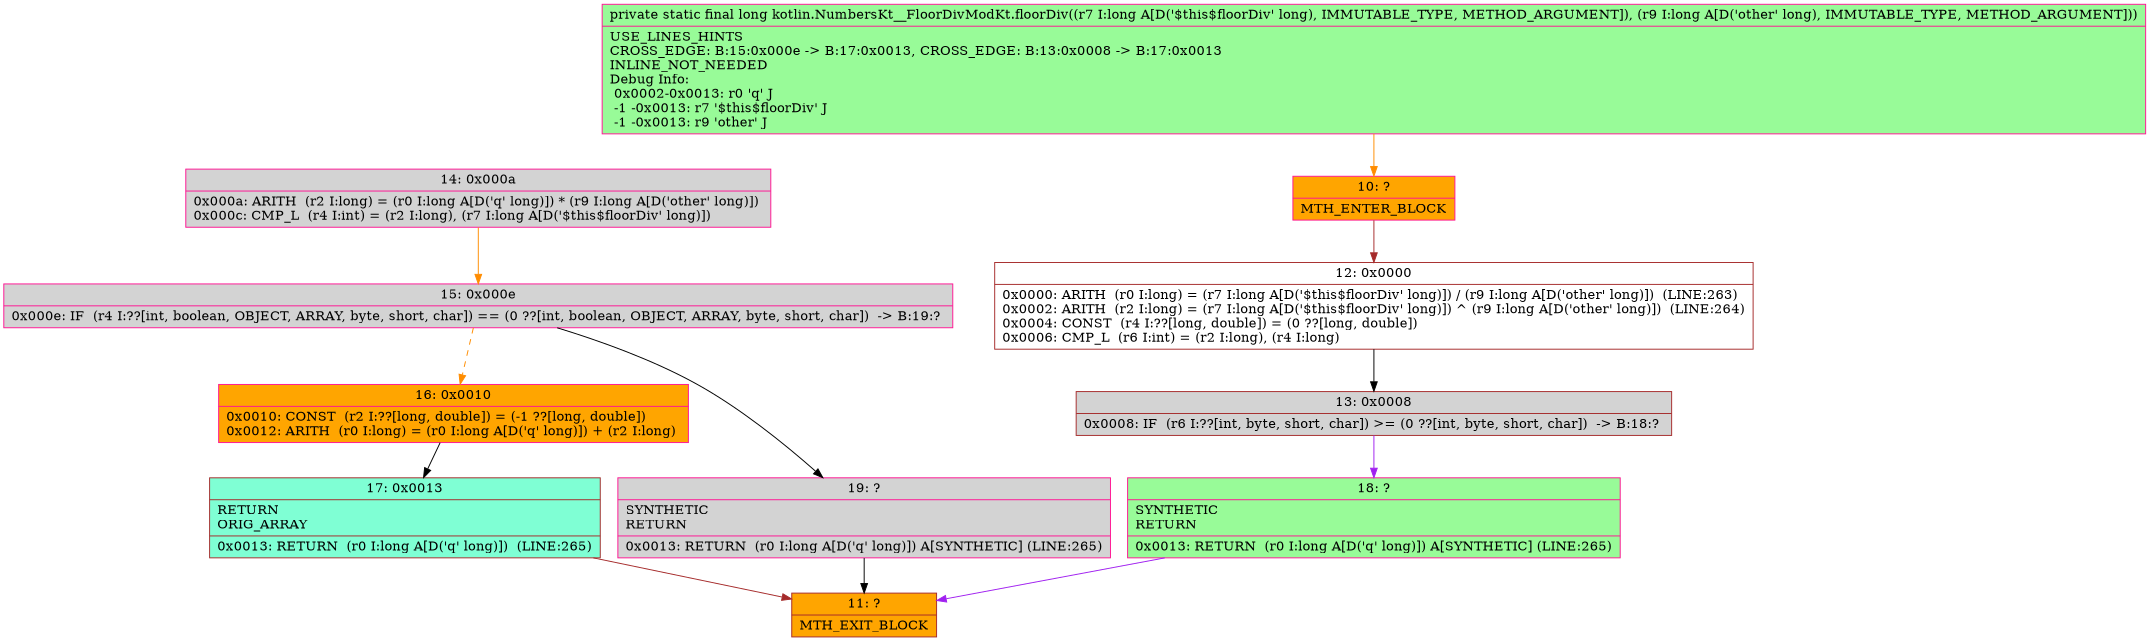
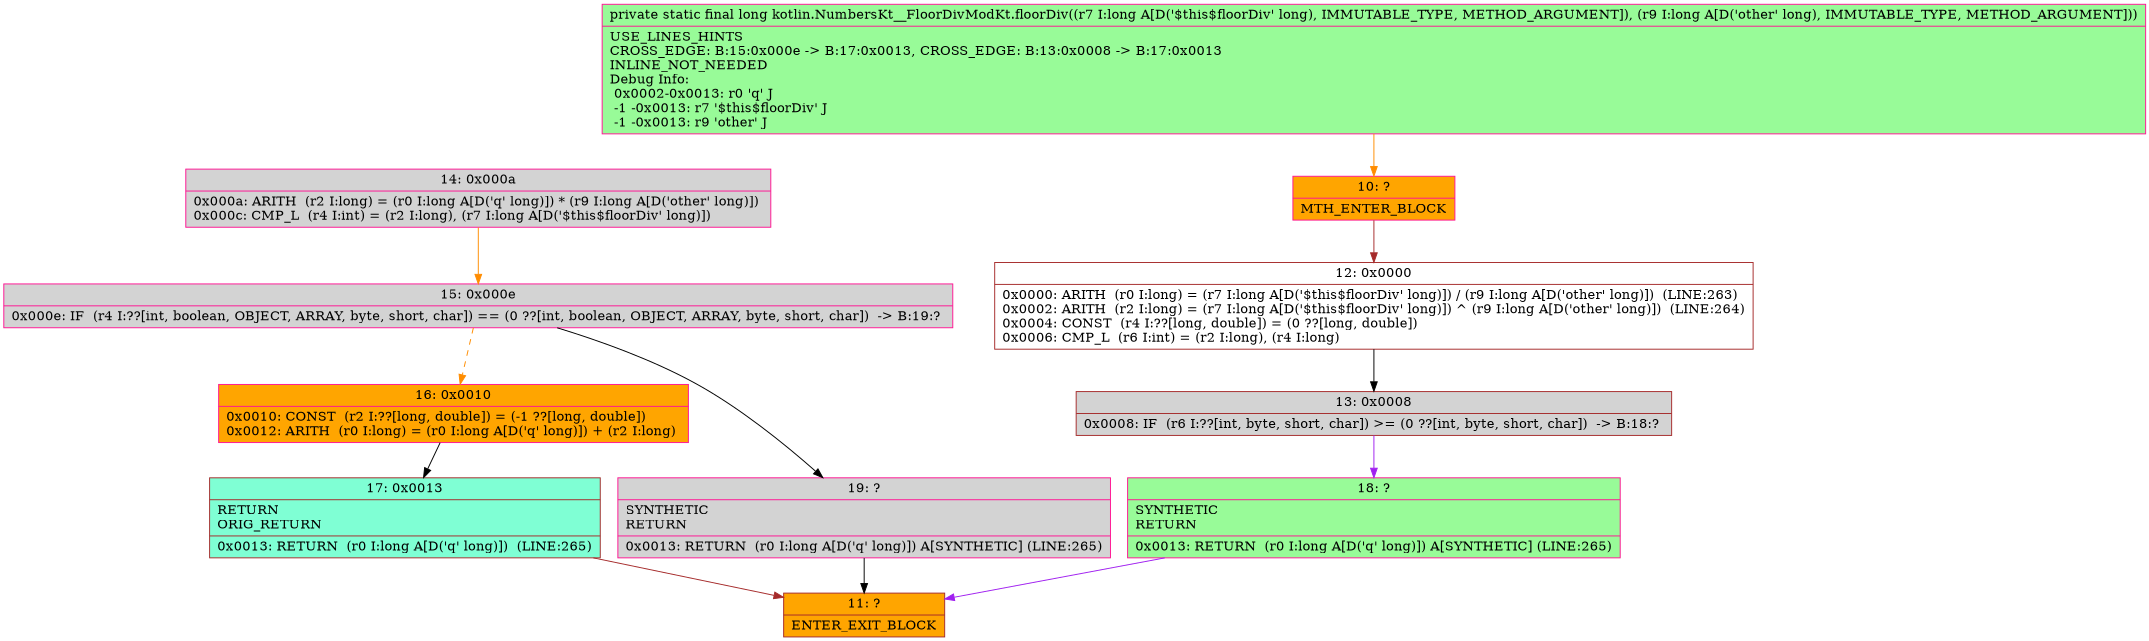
node "17: 0x0013": text "ORIG_ARRAY" -> "ORIG_RETURN"
node "11: ?": text "MTH_EXIT_BLOCK" -> "ENTER_EXIT_BLOCK"
